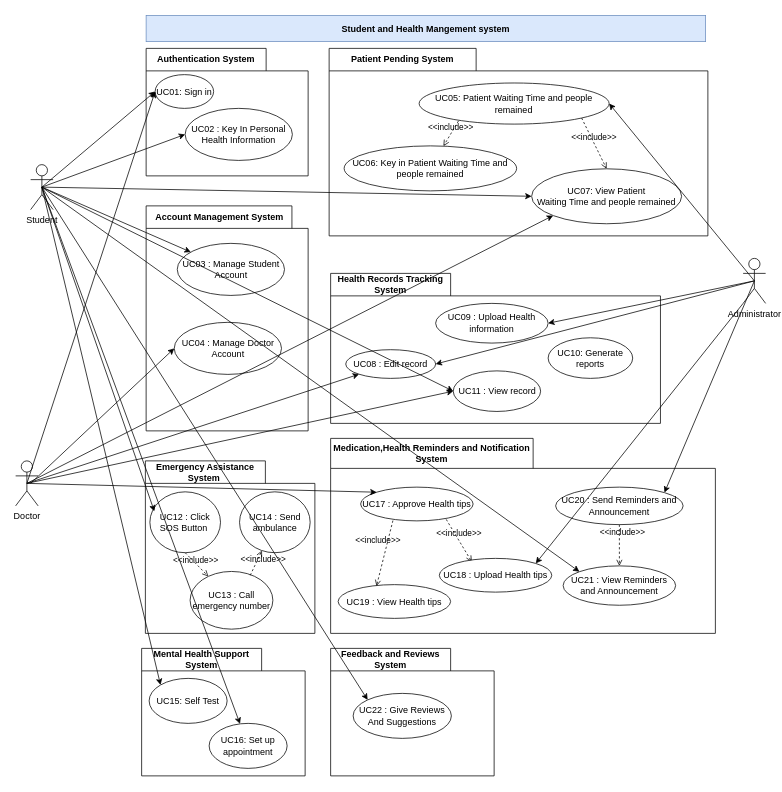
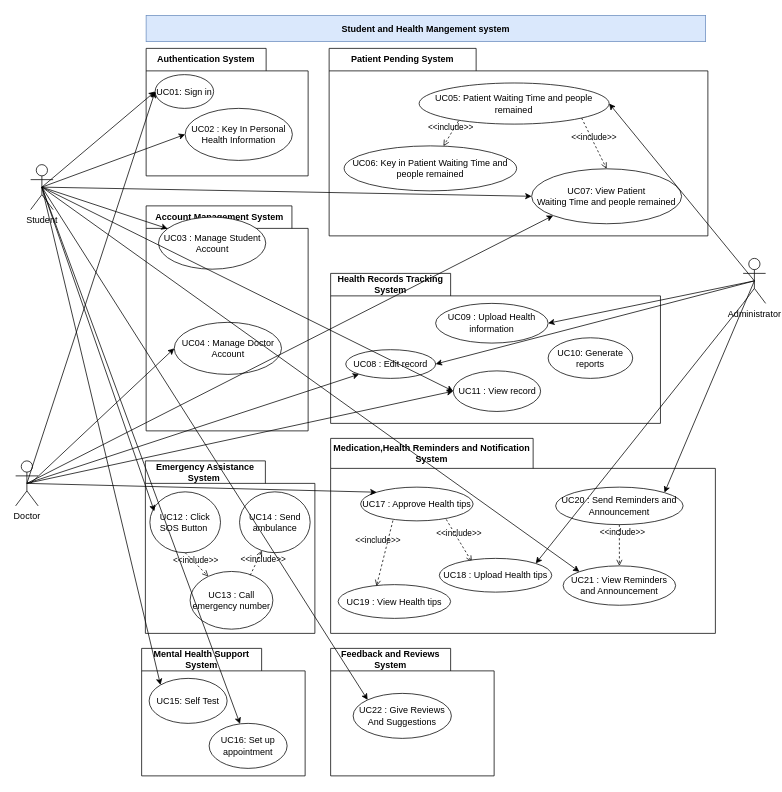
node "UC03 : Manage Student Account": moved (231, 269) -> (212, 243)
